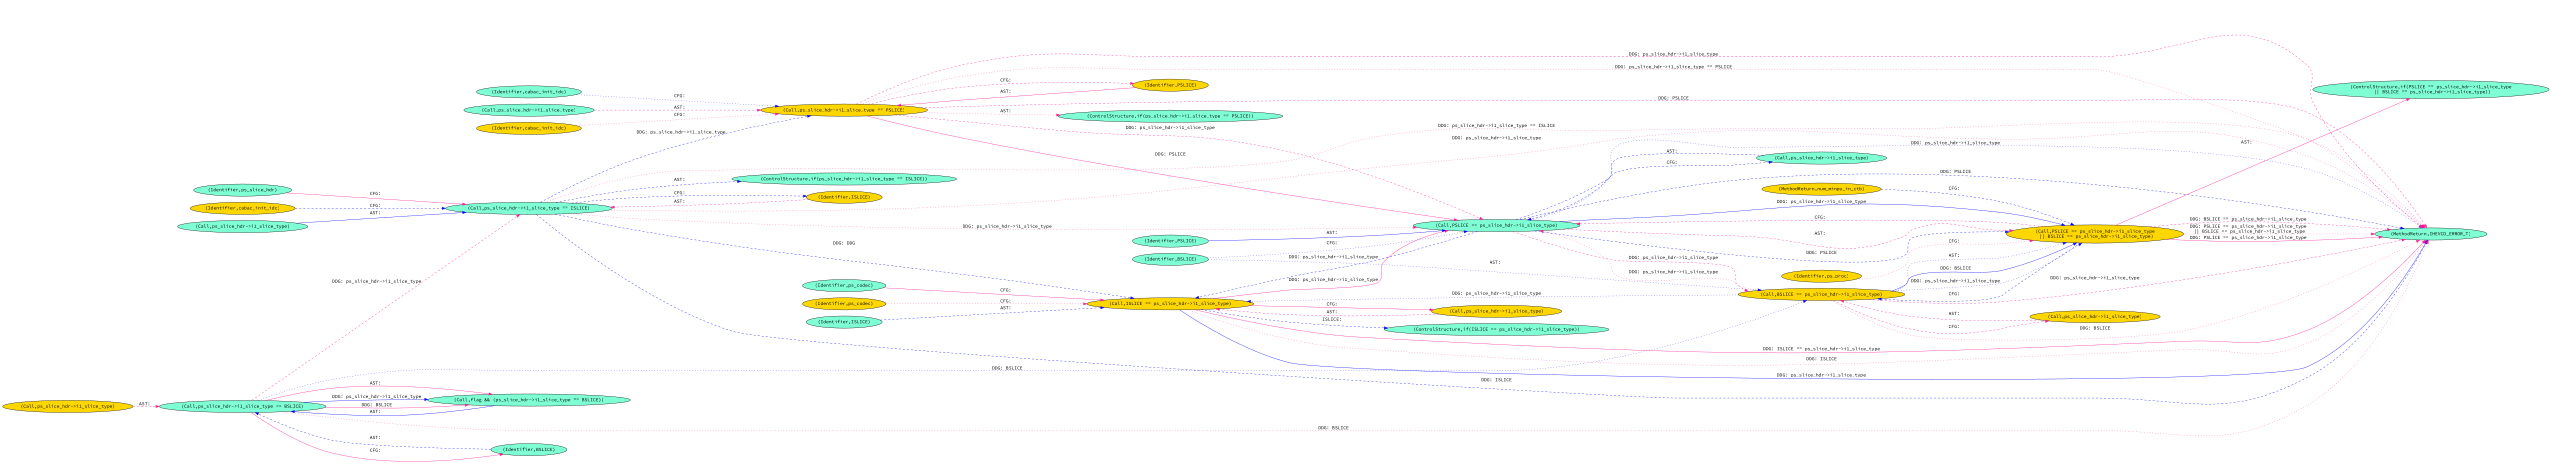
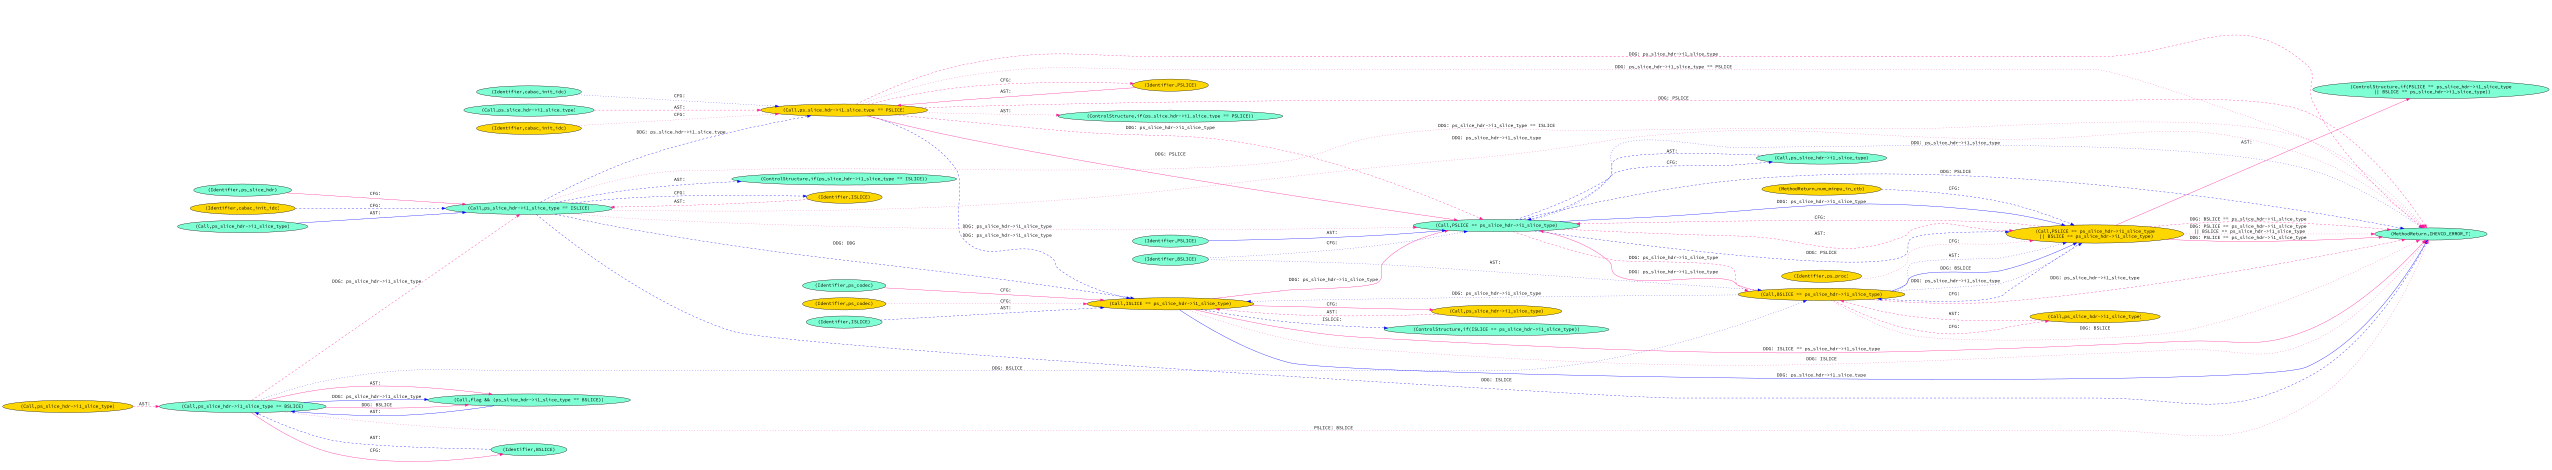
edge "(Call,PSLICE == ps_slice_hdr->i1_slice_type)" -> "(Call,ISLICE == ps_slice_hdr->i1_slice_type)": now "(Call,ps_slice_hdr->i1_slice_type == PSLICE)" -> "(Call,ISLICE == ps_slice_hdr->i1_slice_type)"
edge "(Call,BSLICE == ps_slice_hdr->i1_slice_type)" -> "(Call,PSLICE == ps_slice_hdr->i1_slice_type)": style dotted -> solid
edge "(Call,ps_slice_hdr->i1_slice_type == BSLICE)" -> "(MethodReturn,IHEVCD_ERROR_T)": label "DDG: BSLICE" -> "PSLICE: BSLICE"
